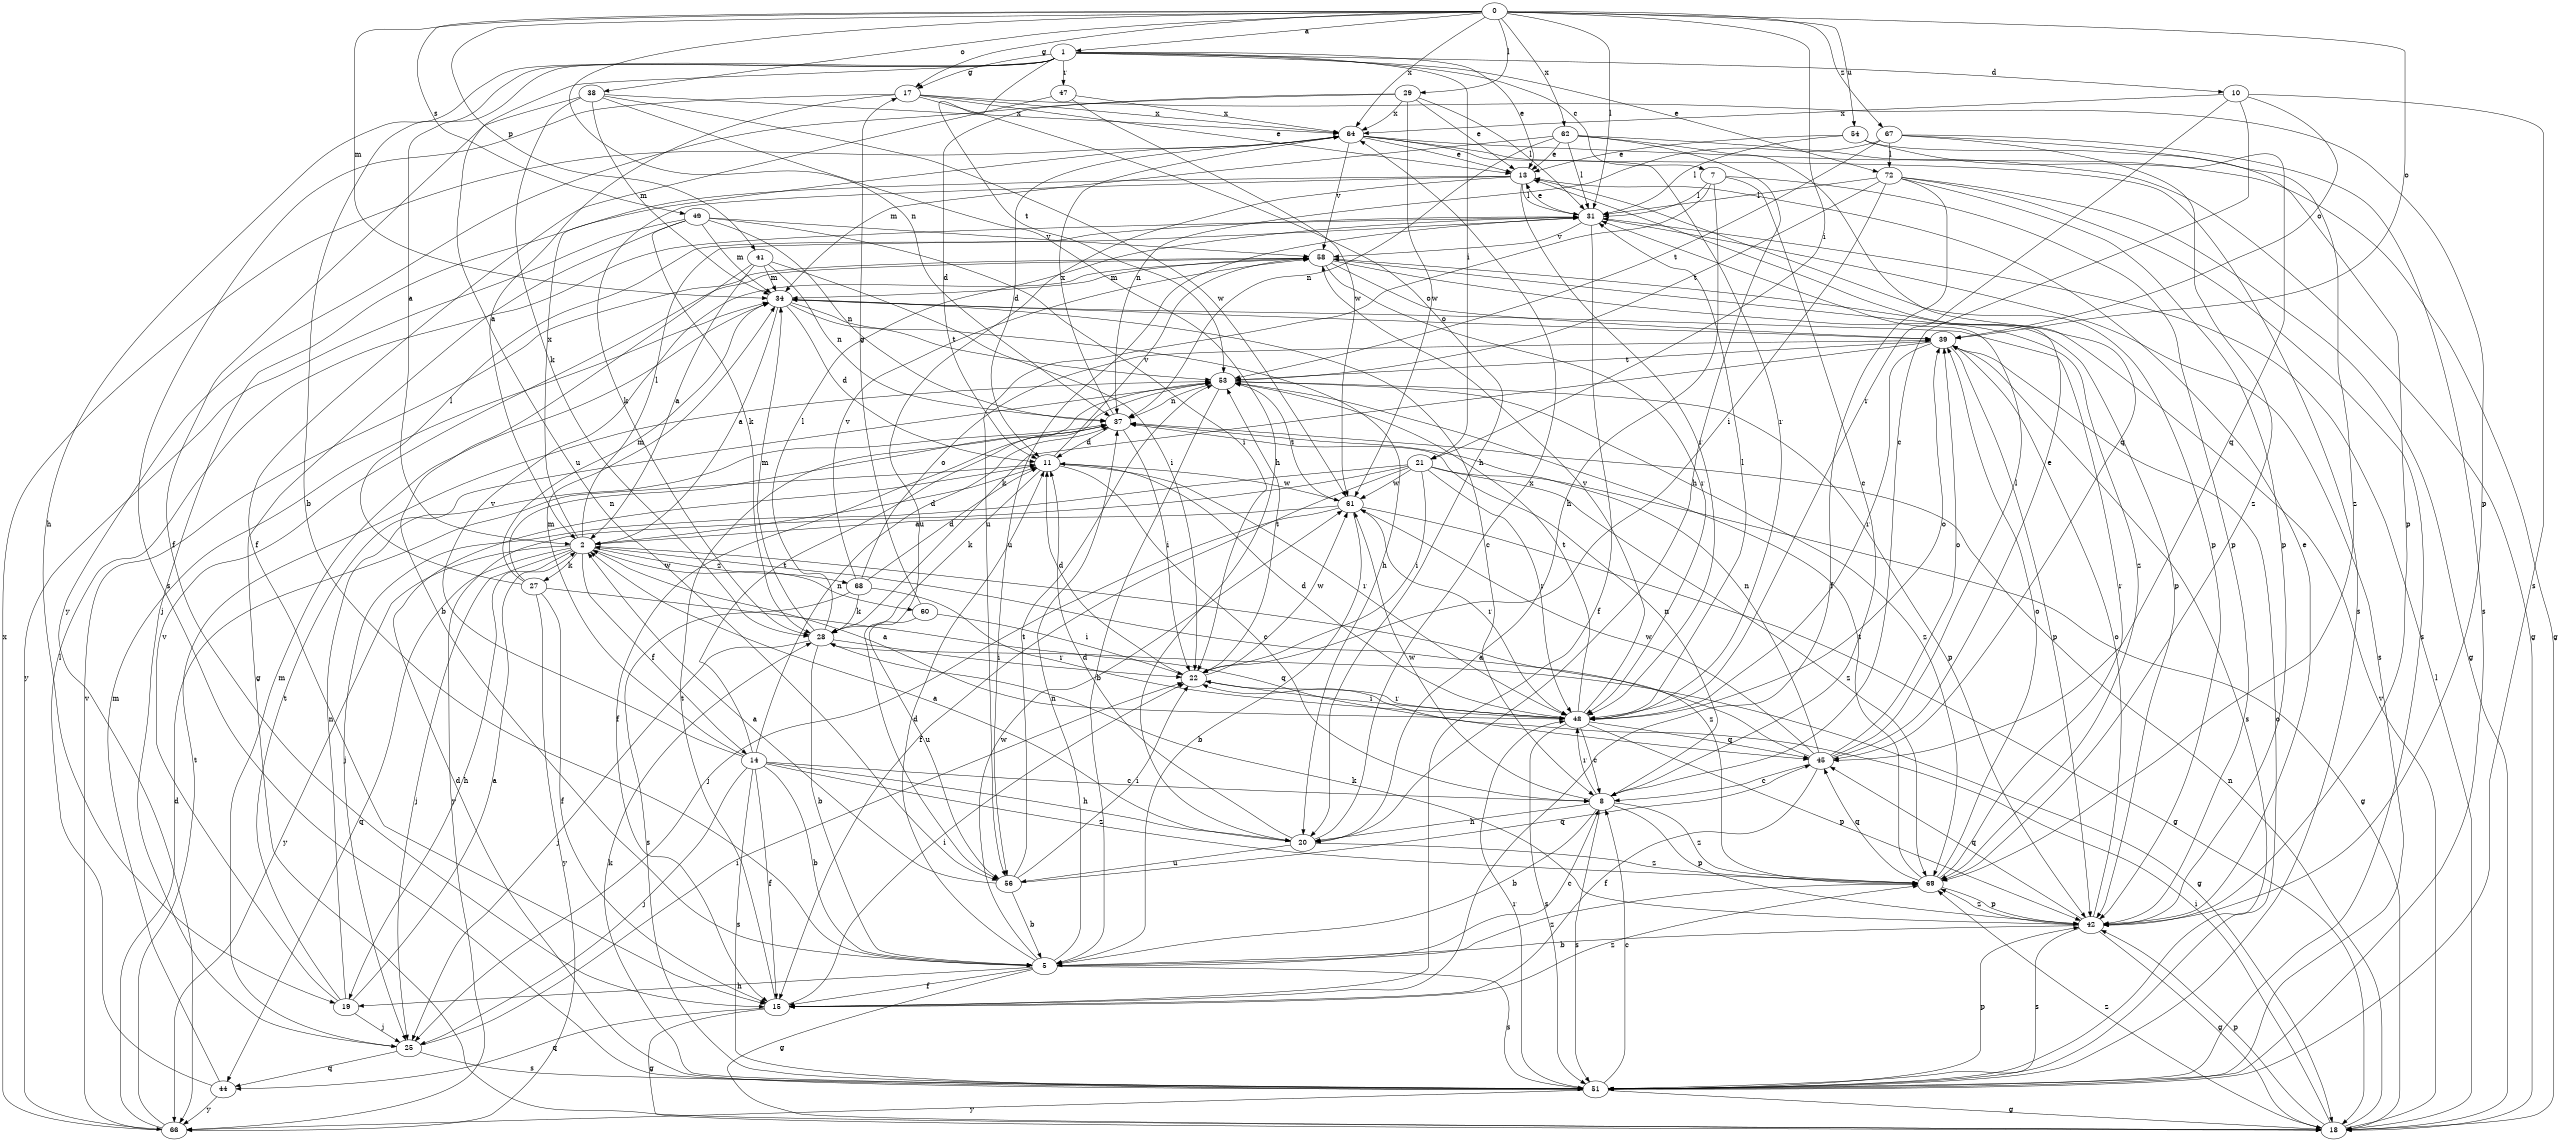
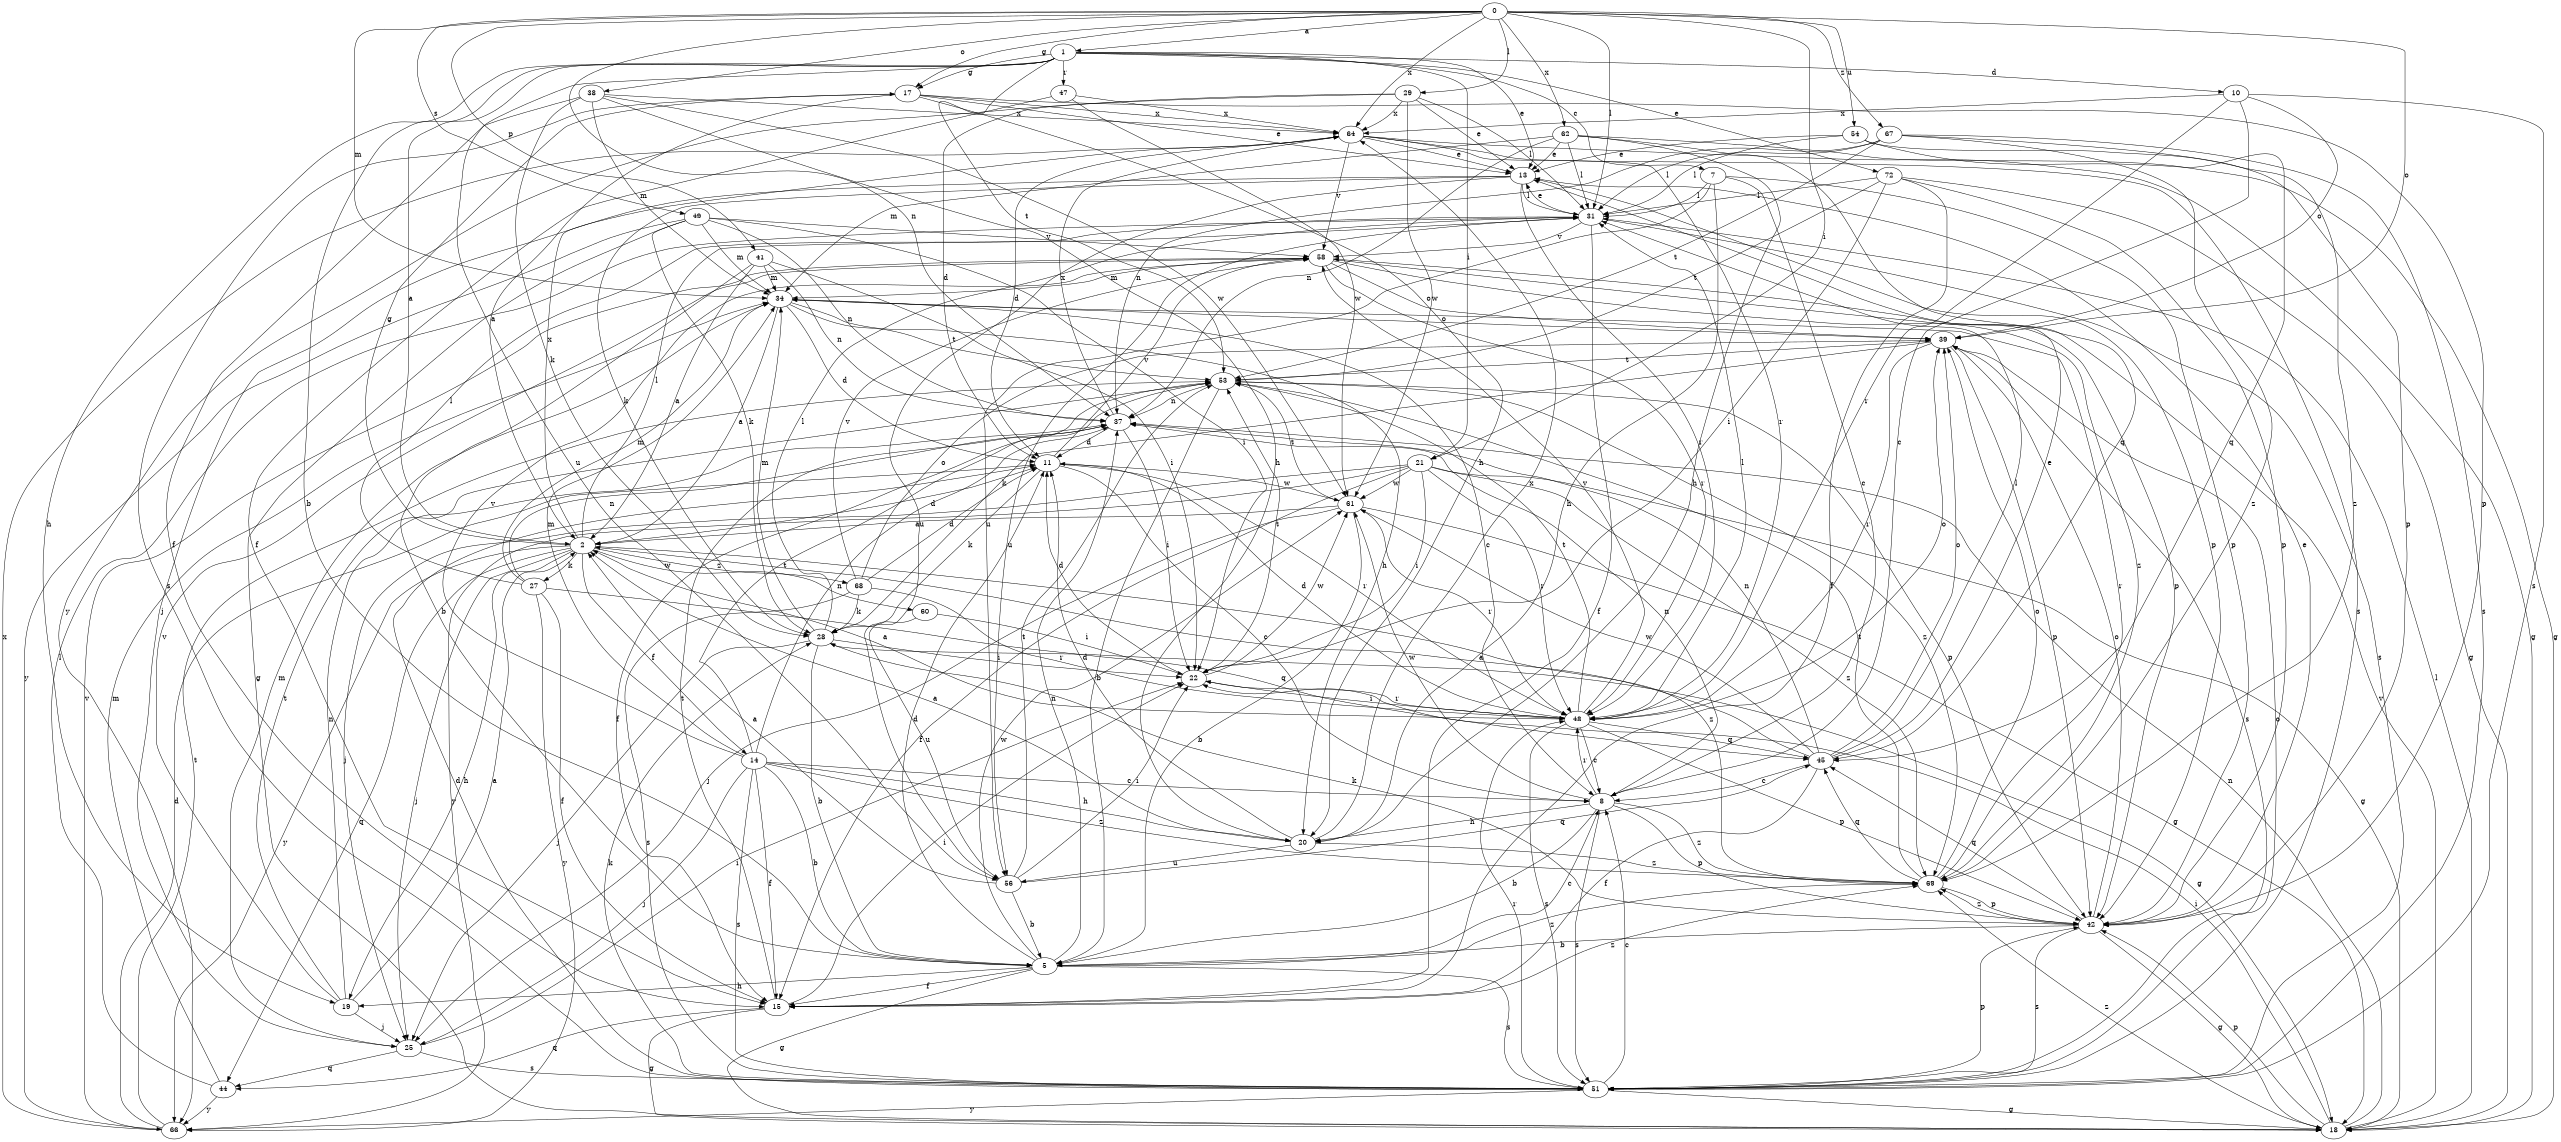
edge "67" -> "72": now "67" -> "31"
edge "60" -> "17": now "2" -> "17"
edge "72" -> "51": removed, label "s"
